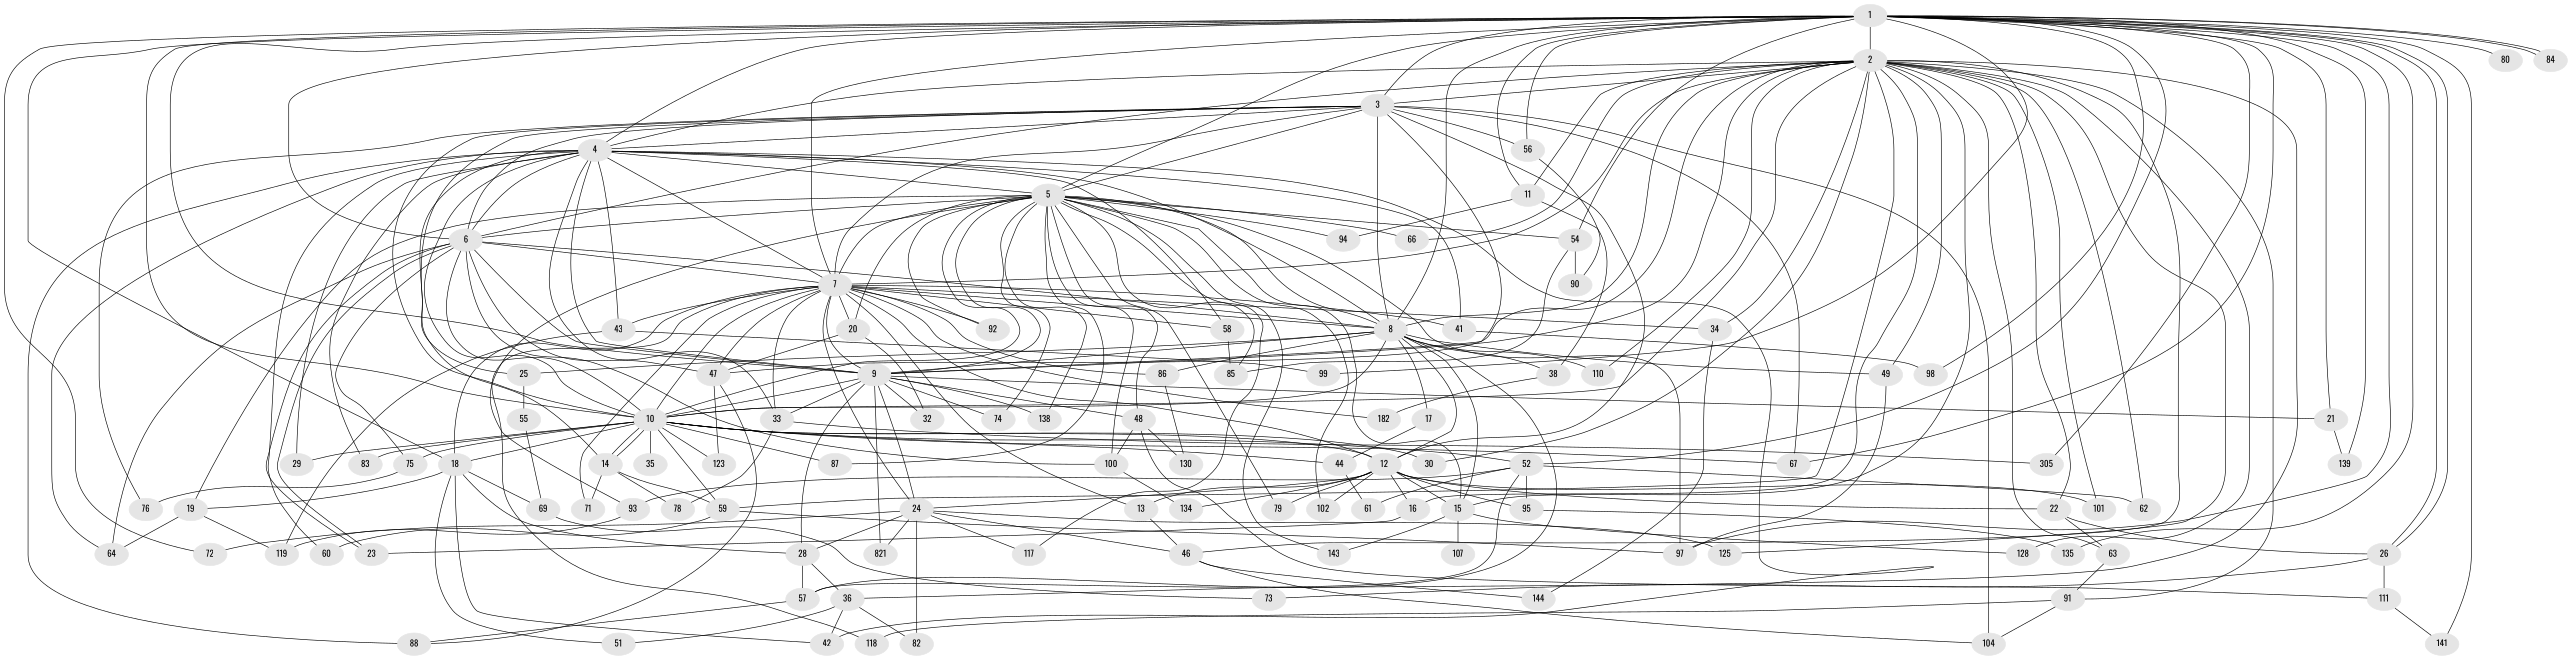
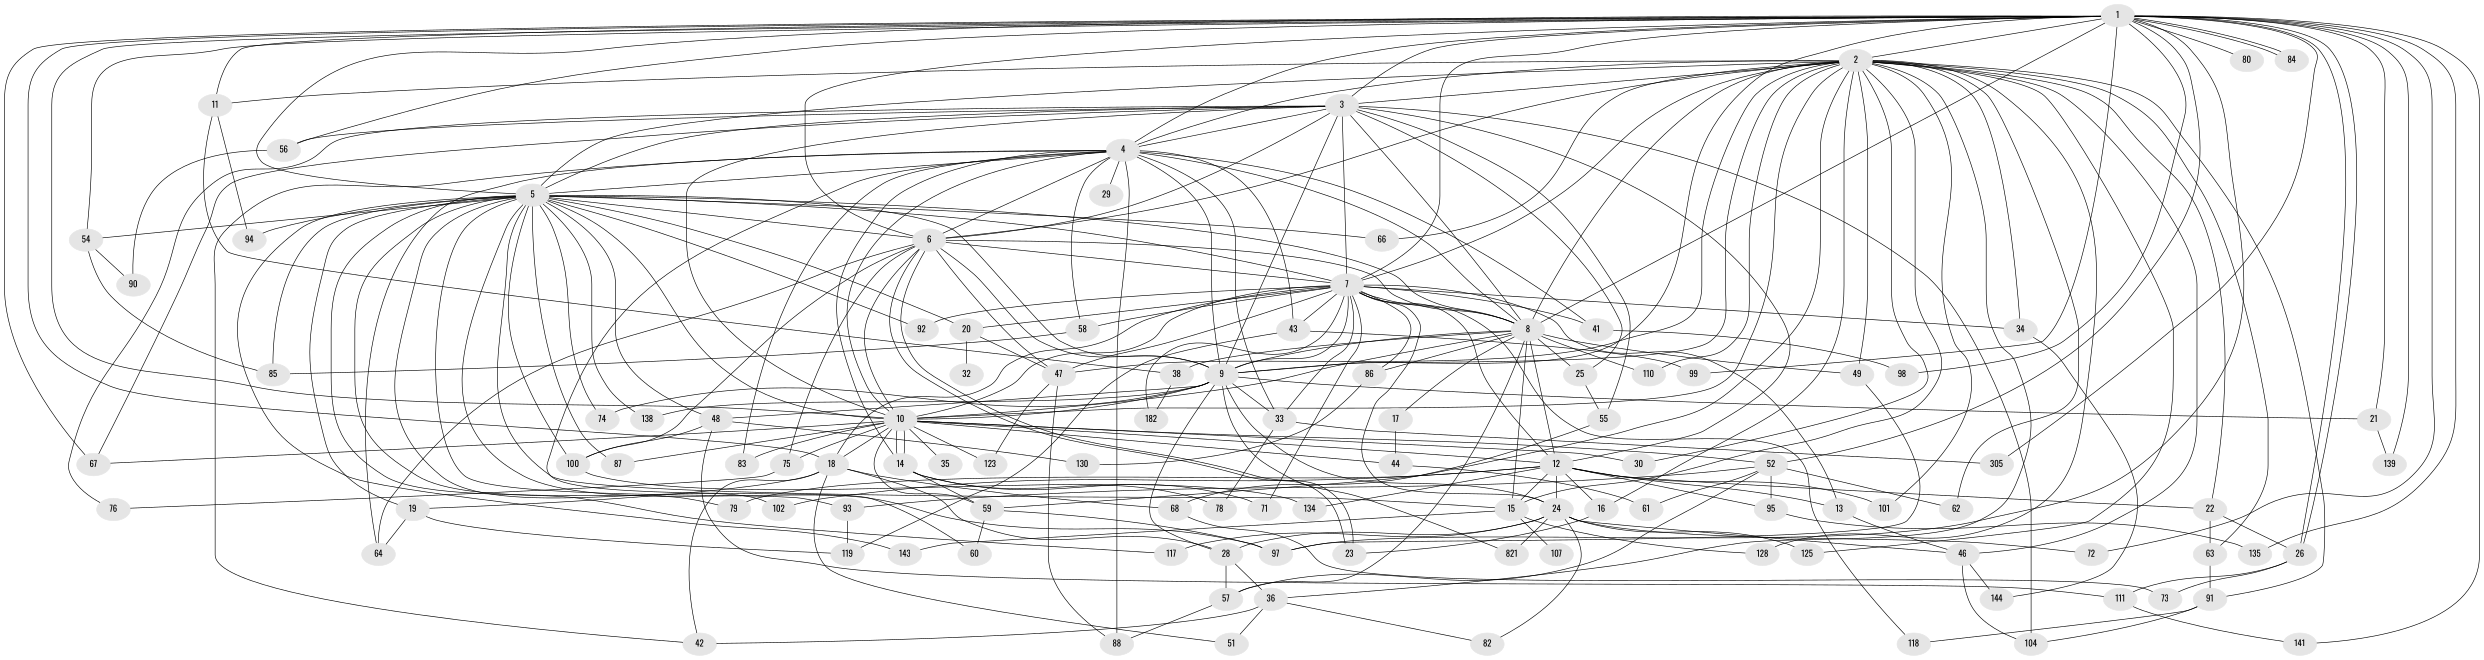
edge "2" -- "5": added
edge "3" -- "55": added
edge "4" -- "7": removed
edge "9" -- "32": removed
edge "10" -- "29": removed
node "69": label "69" -> "68"
